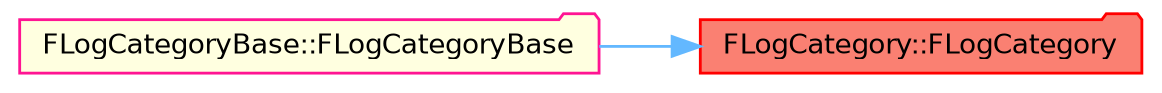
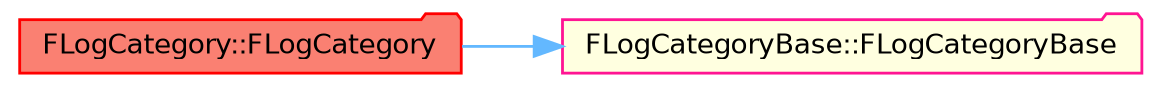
edge "FLogCategoryBase::FLogCategoryBase" -> "FLogCategory::FLogCategory": reversed
